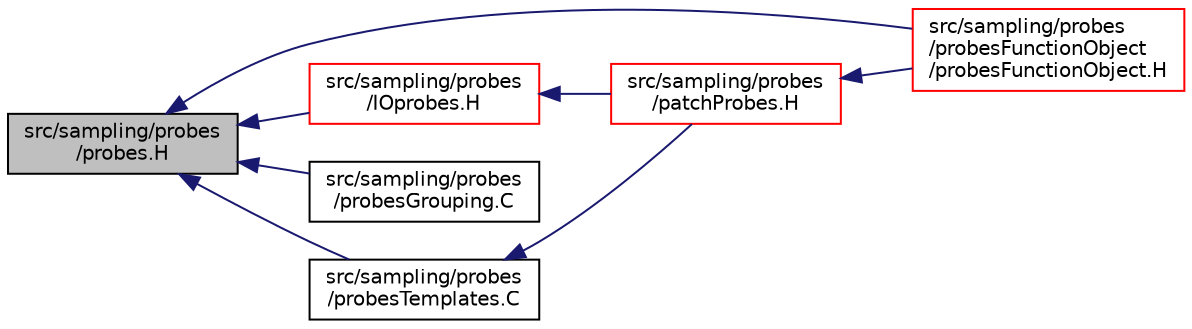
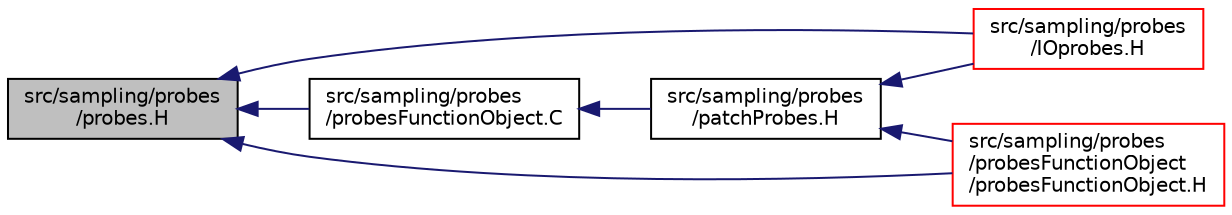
edge "src/sampling/probes /patchProbes.H" -> "src/sampling/probes /IOprobes.H": reversed
node "src/sampling/probes /patchProbes.H": color red -> black
node "src/sampling/probes /probesGrouping.C": removed
node "src/sampling/probes /probesTemplates.C": label "src/sampling/probes /probesTemplates.C" -> "src/sampling/probes /probesFunctionObject.C"
